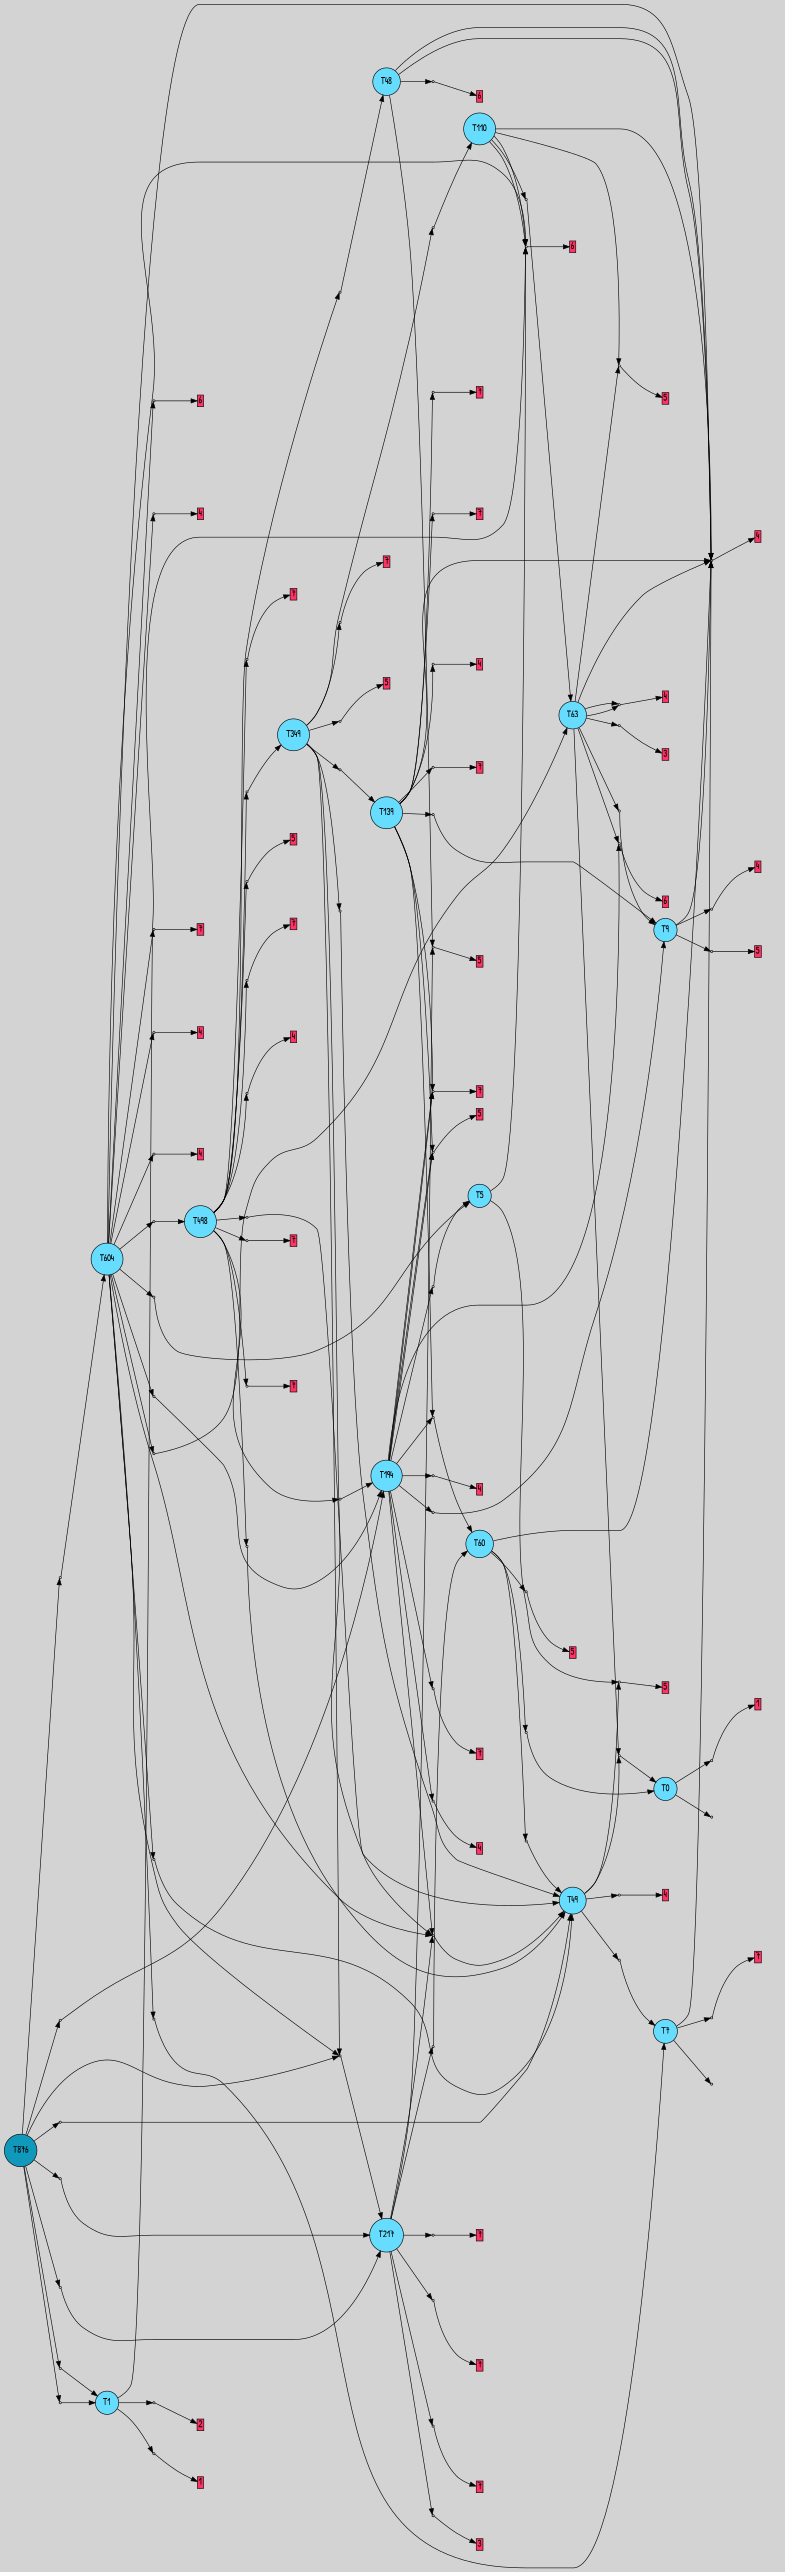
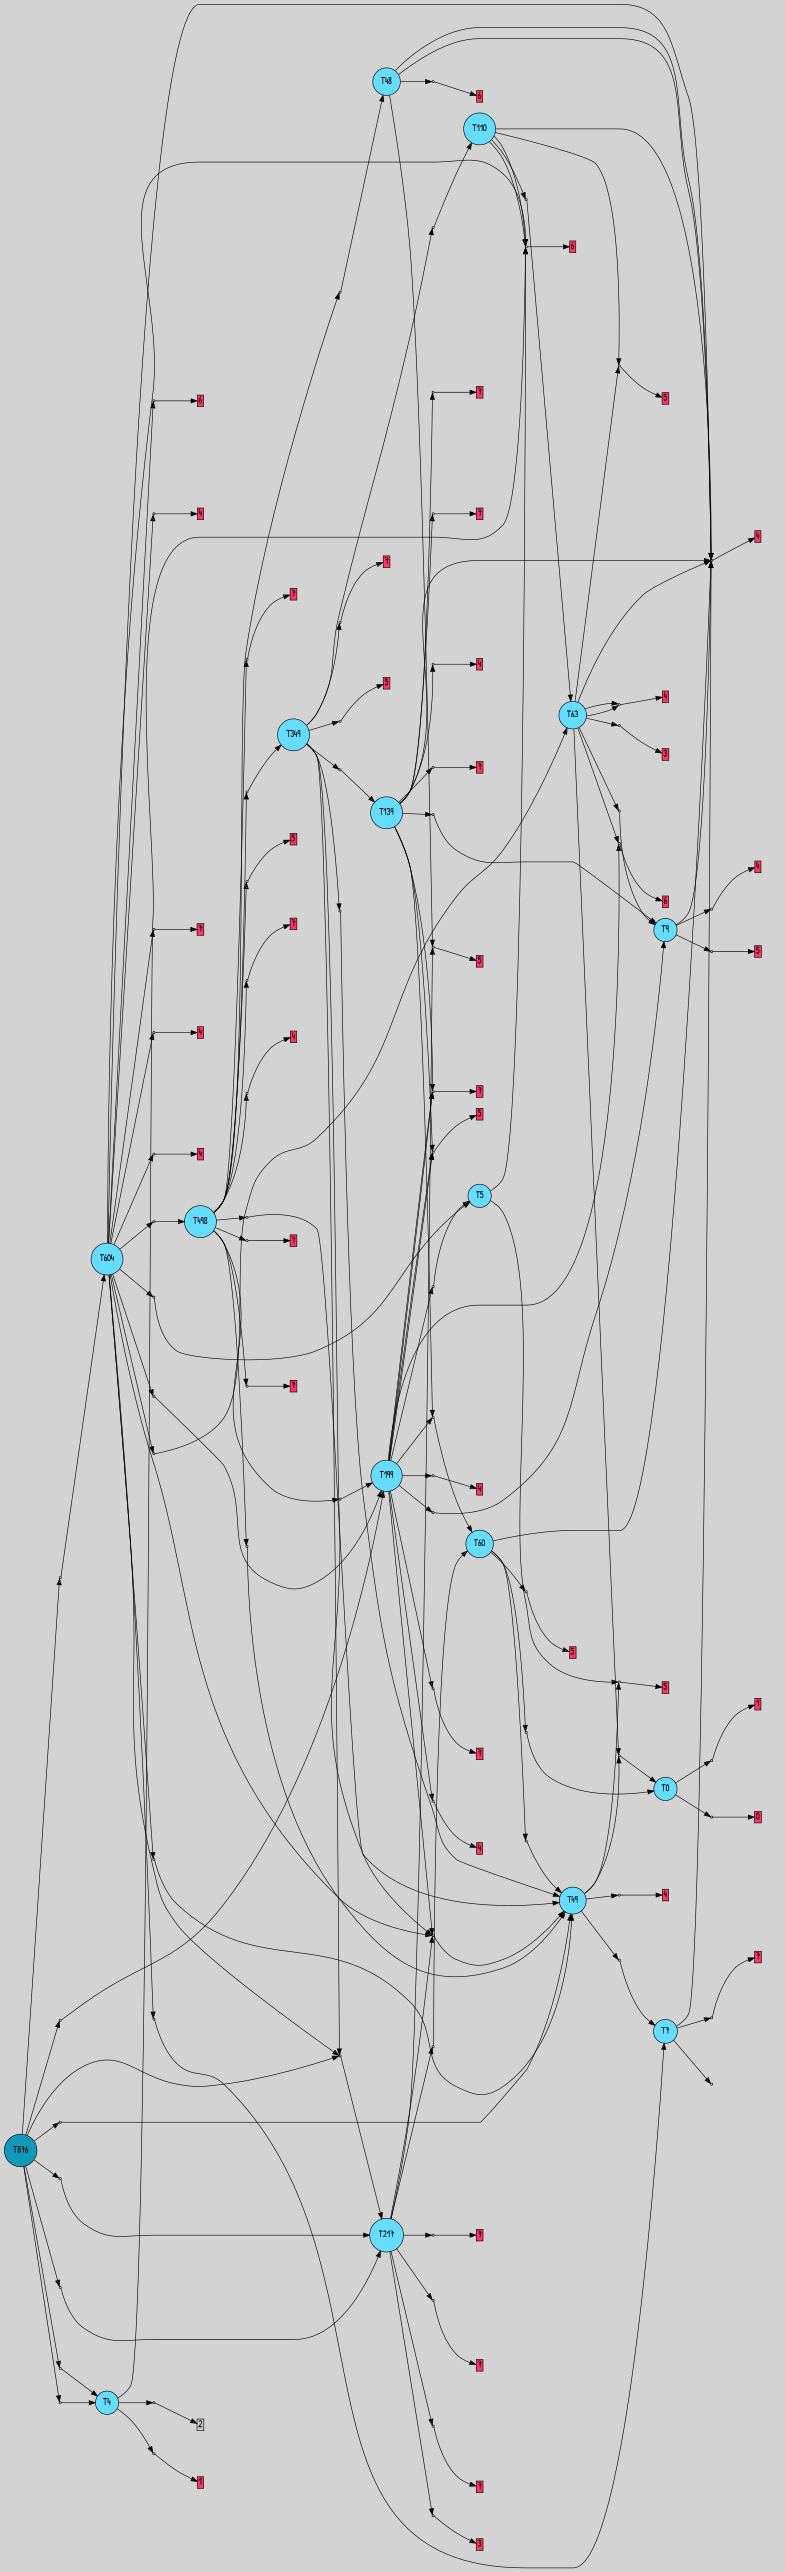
node "T194": label "T194" -> "T199"
node "0": added
node "T1": label "T1" -> "T4"
node "2": fillcolor #ff3366 -> #cccccc
